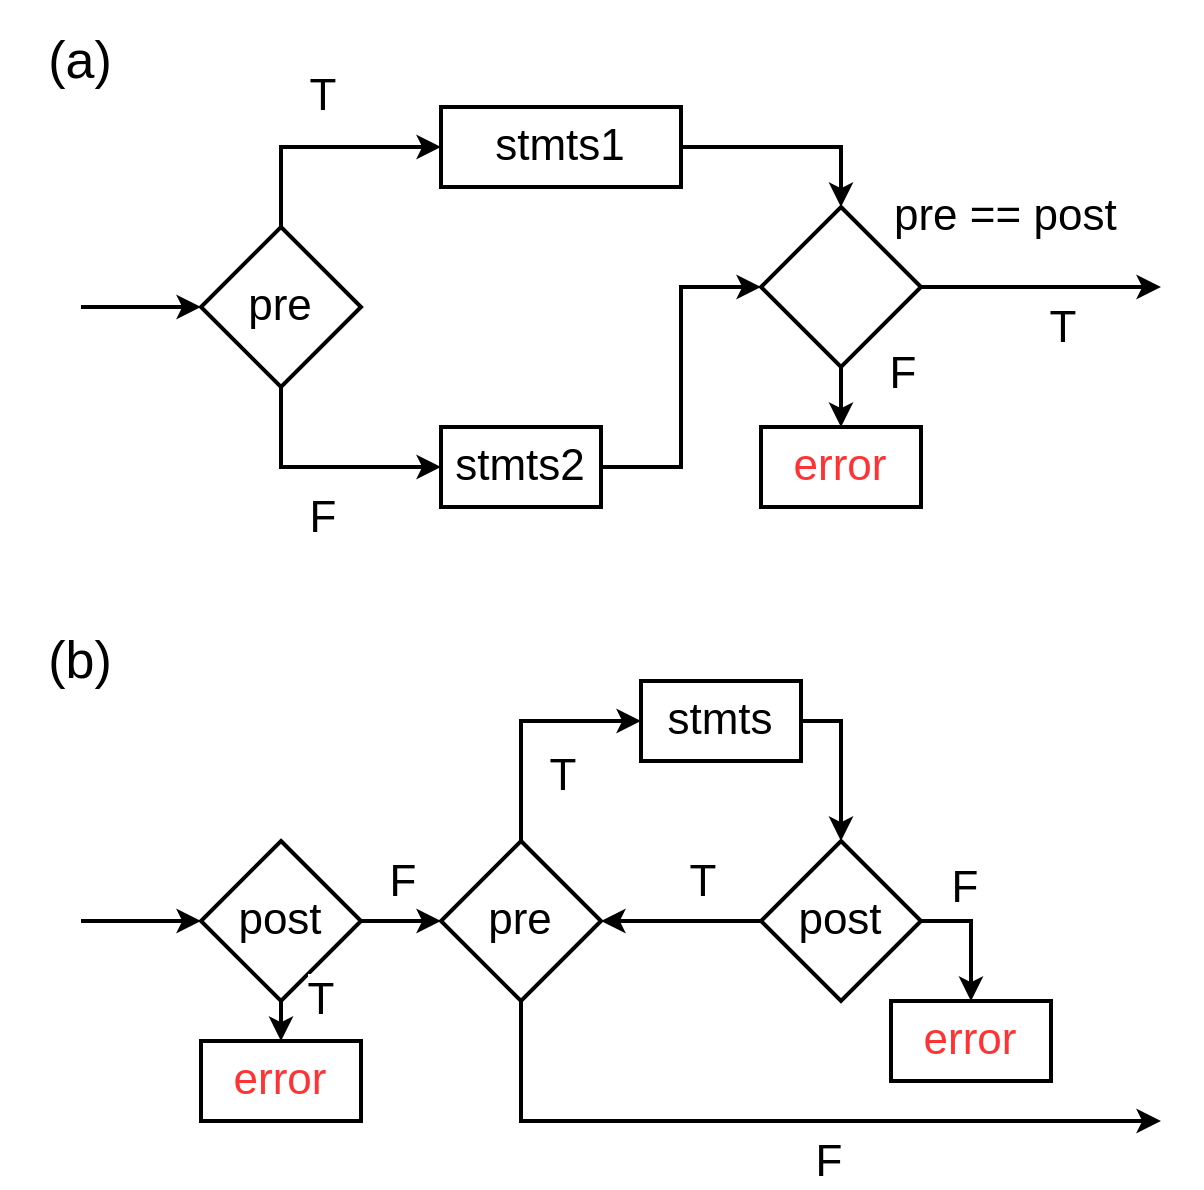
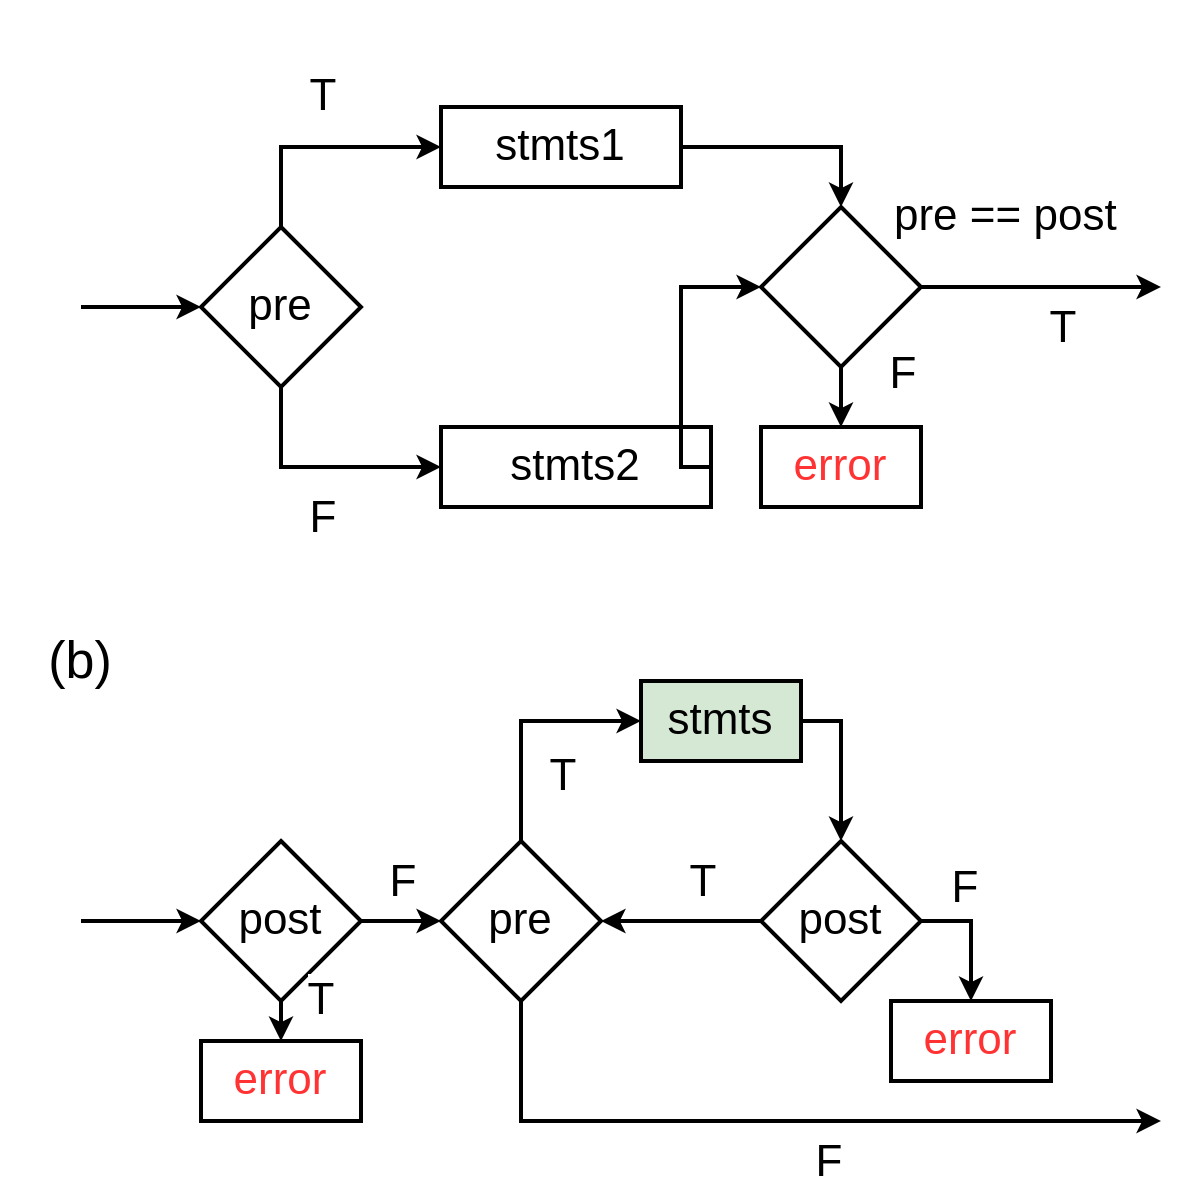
node "(a)": removed
node "stmts2": size 160x80 -> 270x80
node "stmts": fillcolor #ffffff -> #d5e8d4
